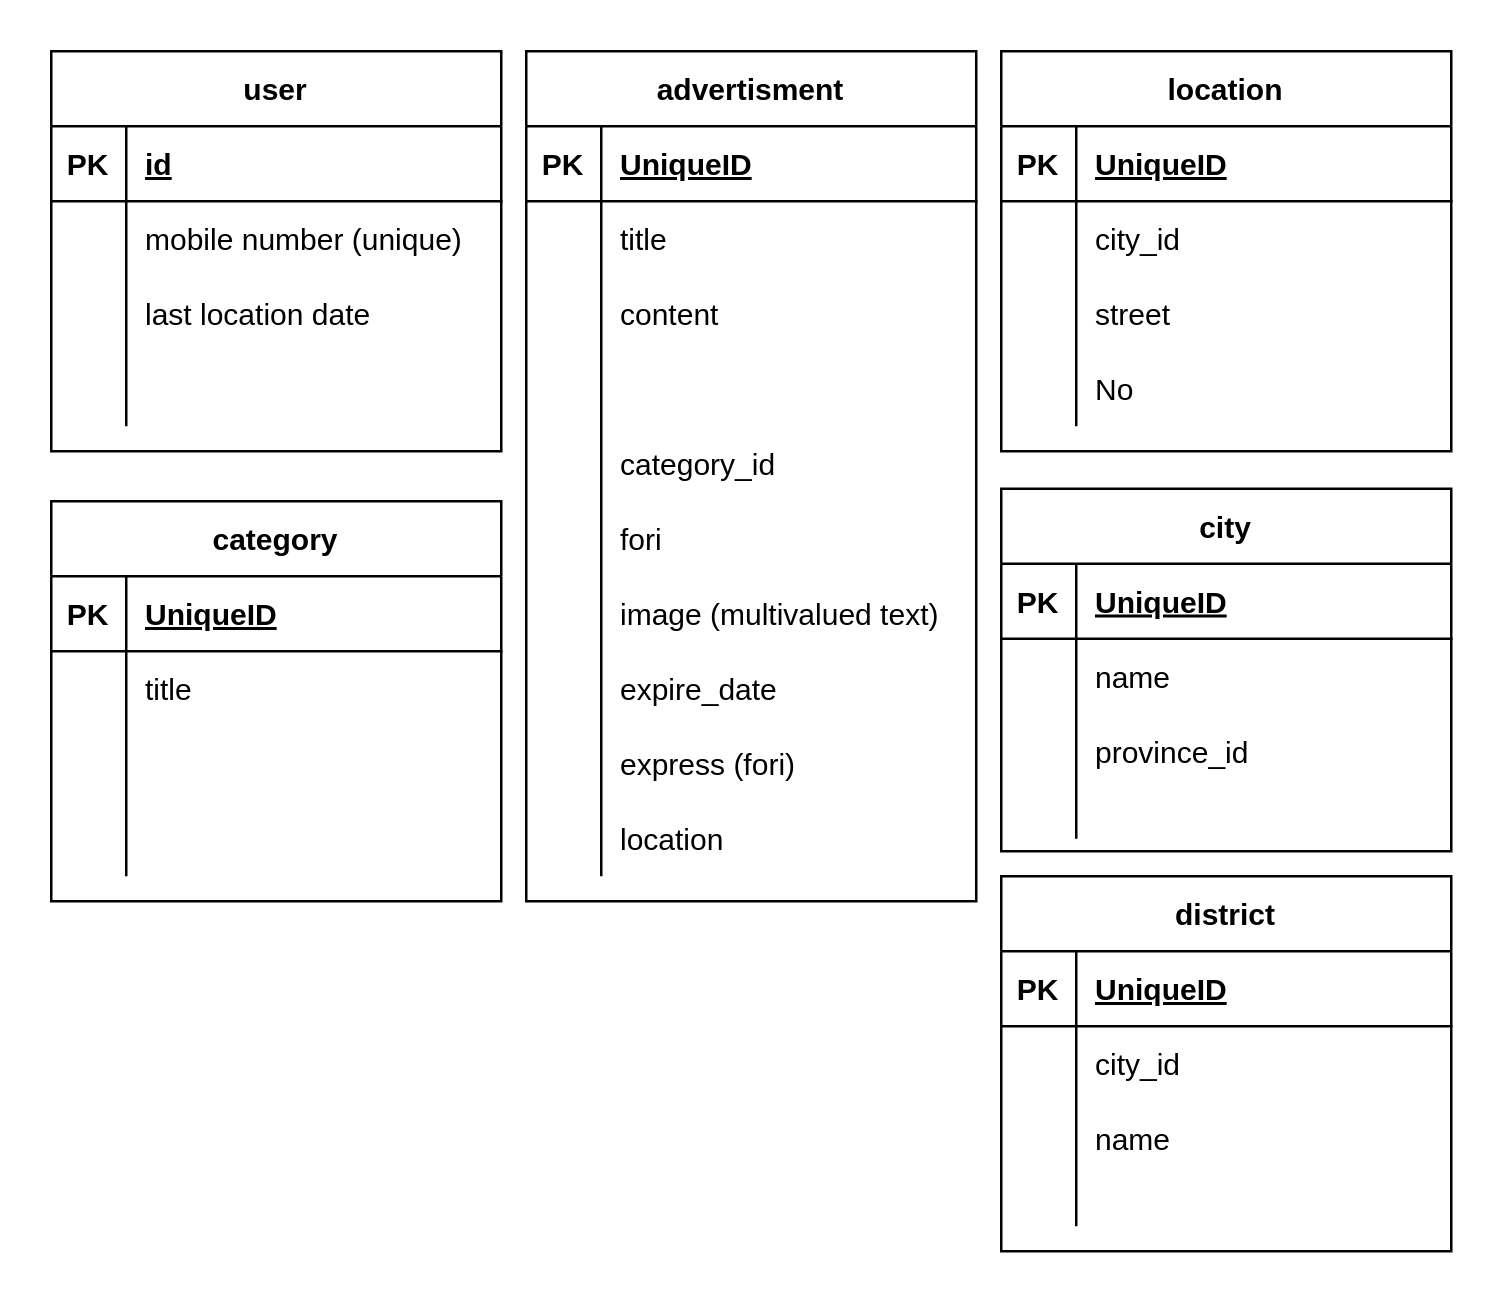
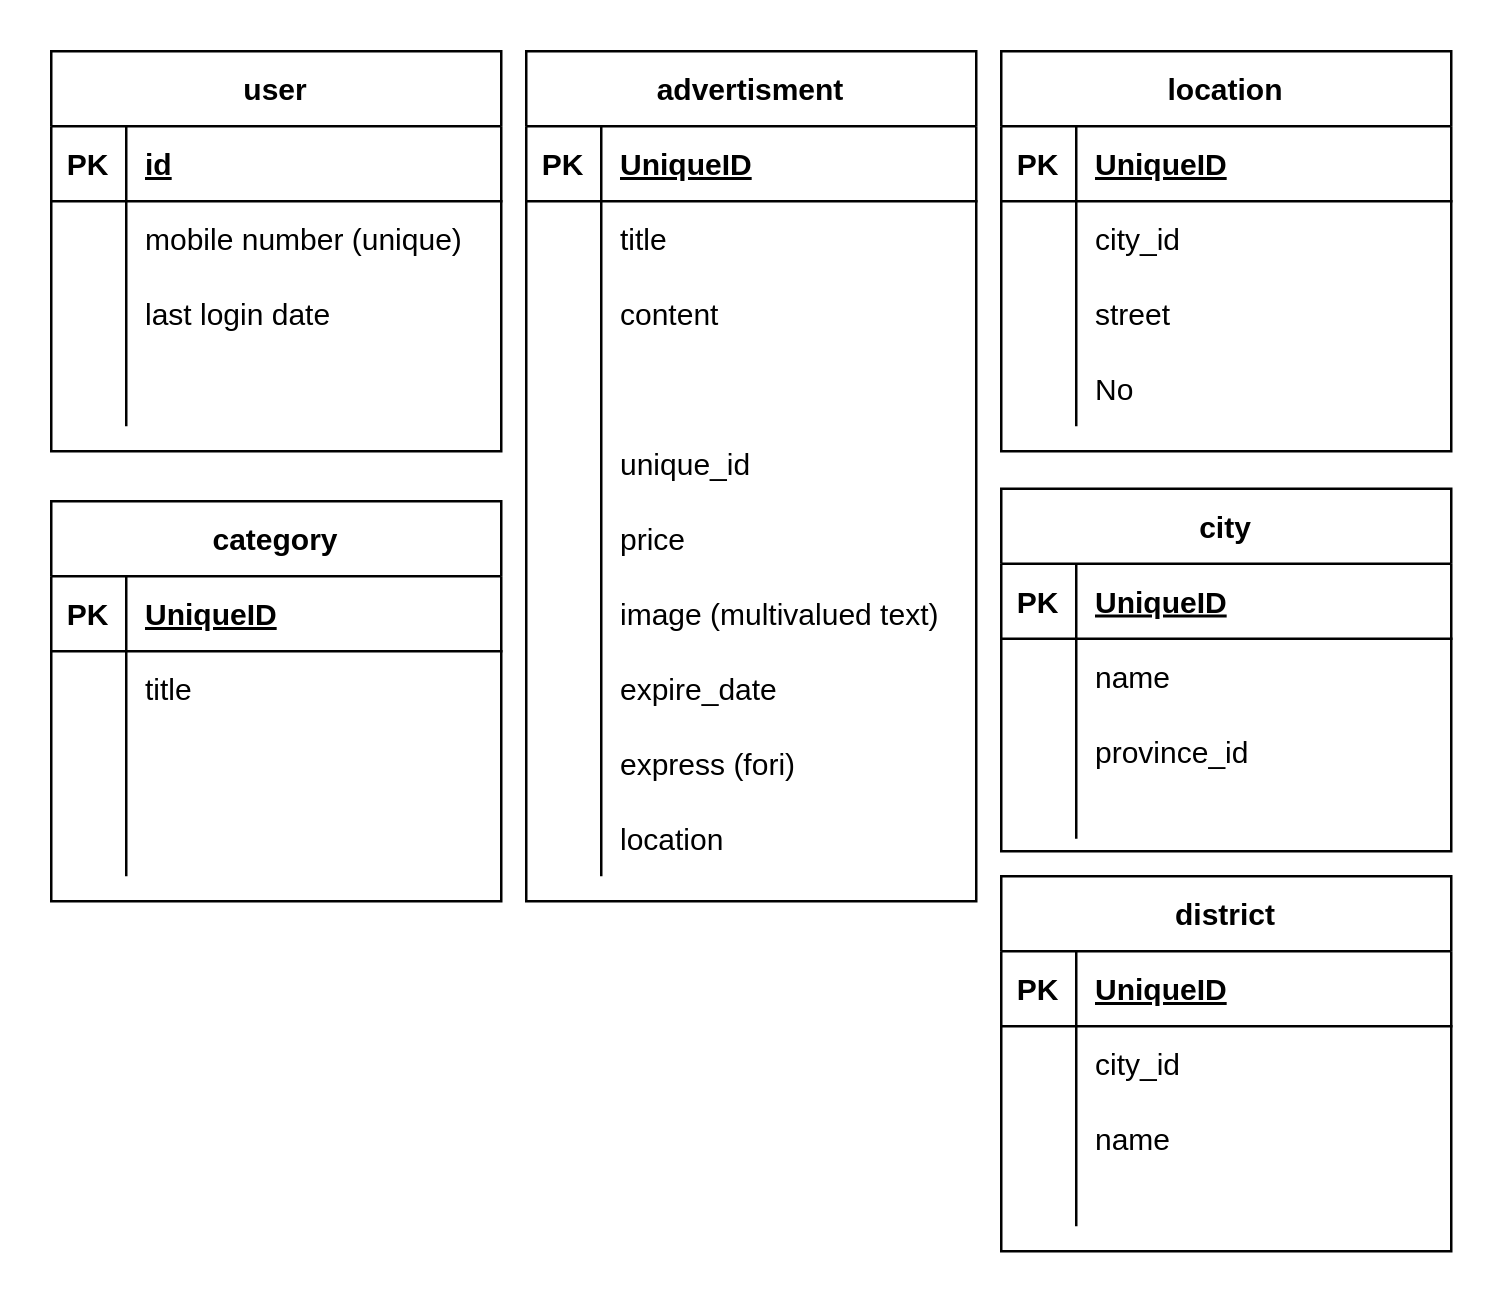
node "last location date": label "last location date" -> "last login date"
node "category_id": label "category_id" -> "unique_id"
node "fori": label "fori" -> "price"
